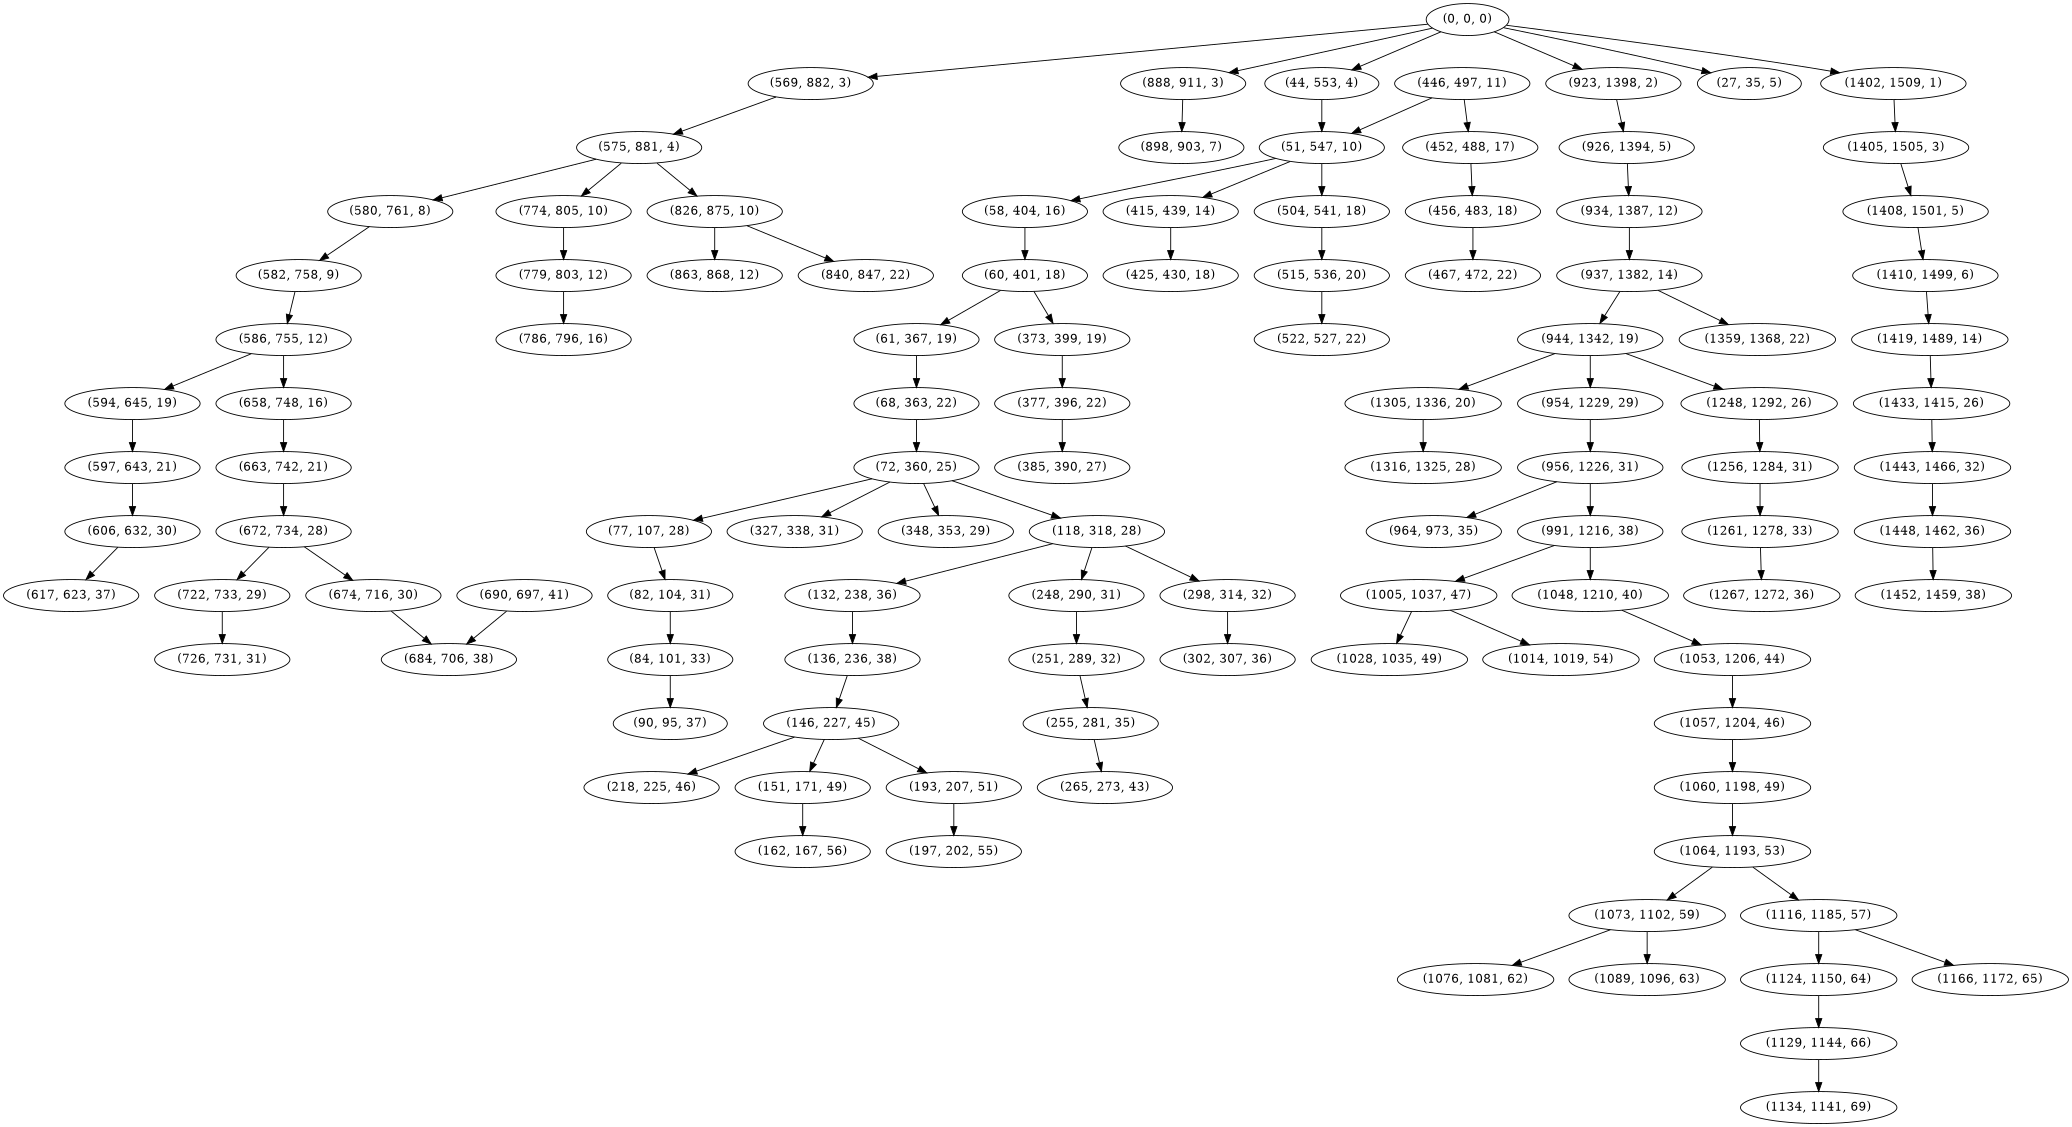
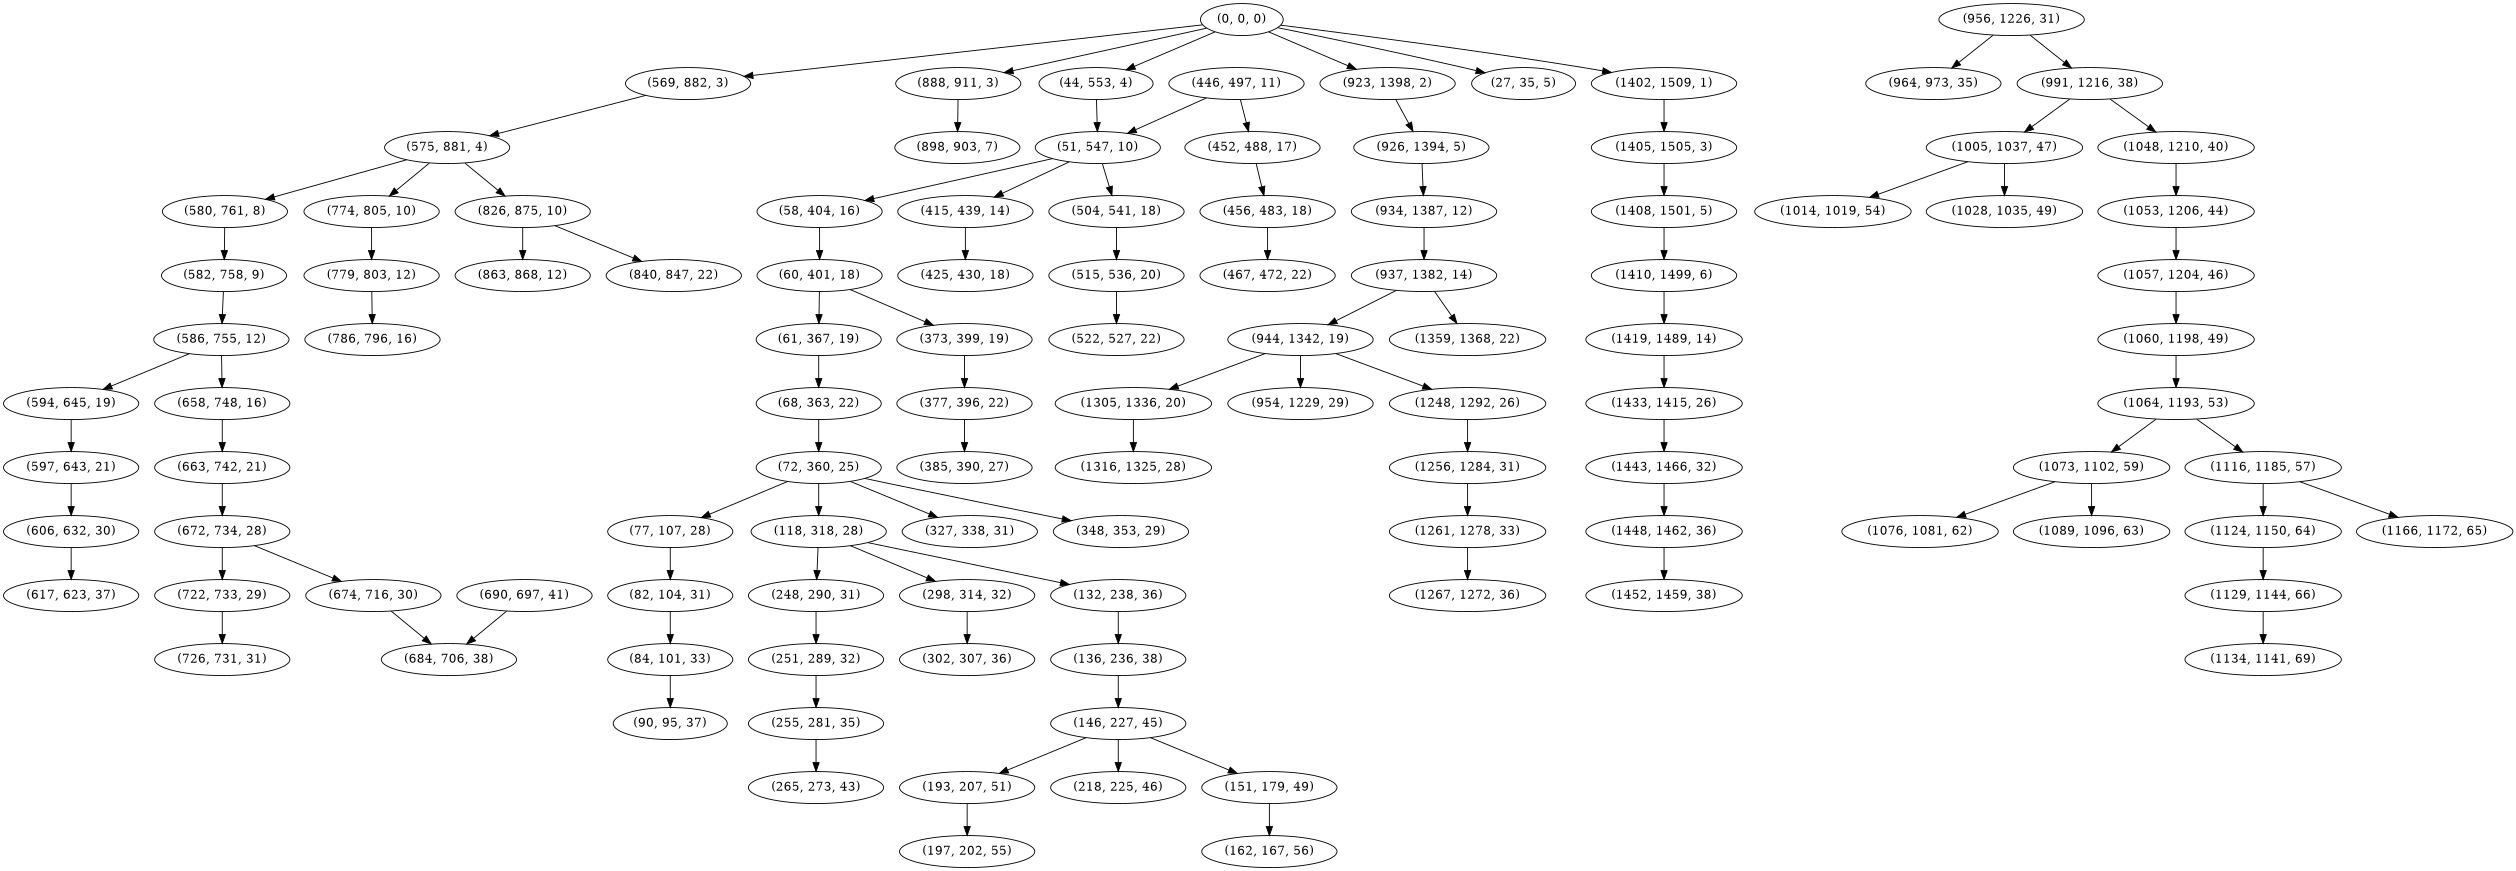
edge "(954, 1229, 29)" -> "(956, 1226, 31)": removed
node "(151, 171, 49)": label "(151, 171, 49)" -> "(151, 179, 49)"
